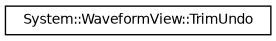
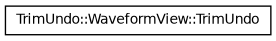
node "System::WaveformView::TrimUndo": label "System::WaveformView::TrimUndo" -> "TrimUndo::WaveformView::TrimUndo"
